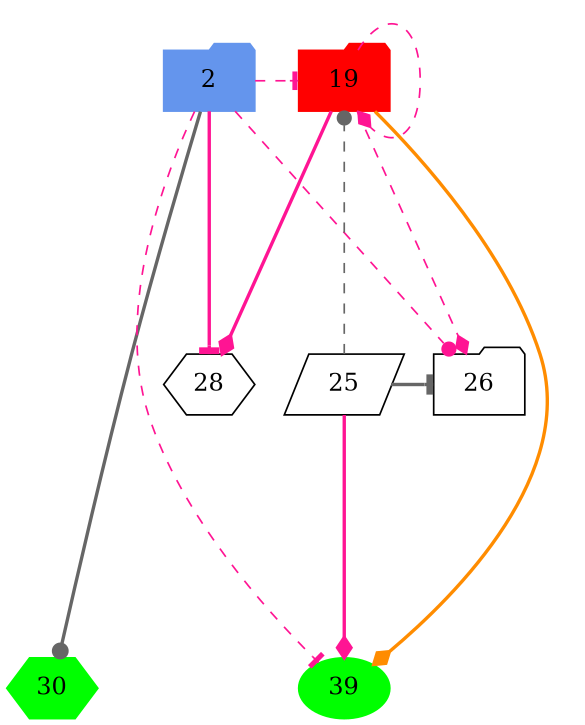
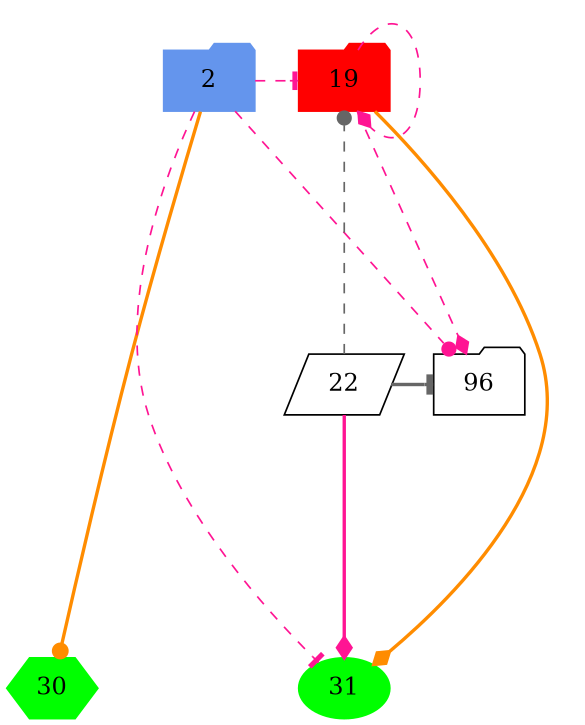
edge "2" -> "30": color gray40 -> darkorange
node "28": removed
node "25": label "25" -> "22"
node "26": label "26" -> "96"
node "39": label "39" -> "31"
